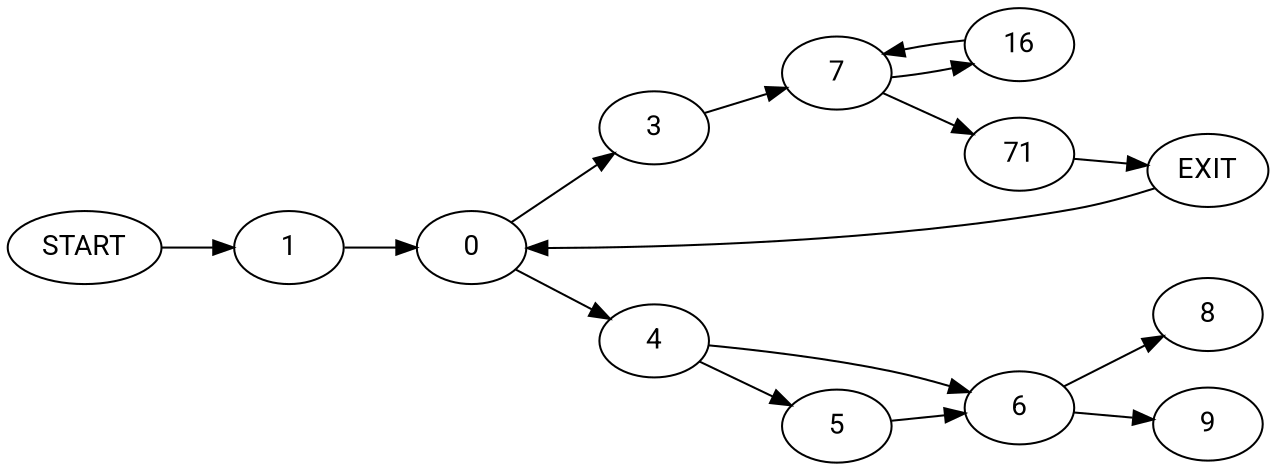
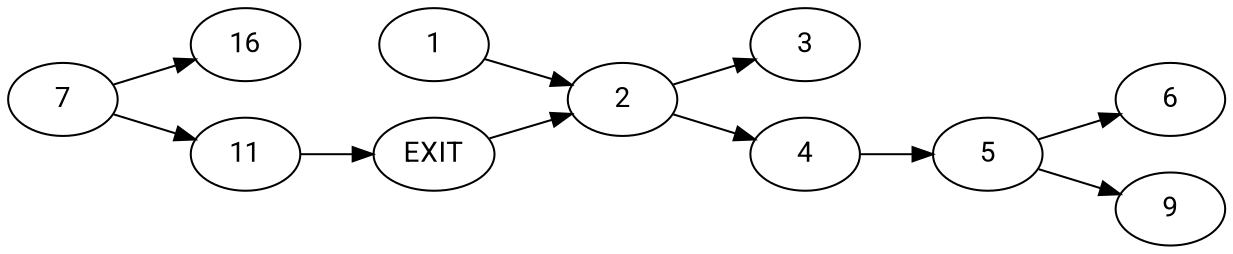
edge "16" -> "7": removed
edge "3" -> "7": removed
node "71": label "71" -> "11"
node "START": removed
node "0": label "0" -> "2"
node "8": removed
edge "4" -> "6": removed
edge "6" -> "9": now "5" -> "9"
